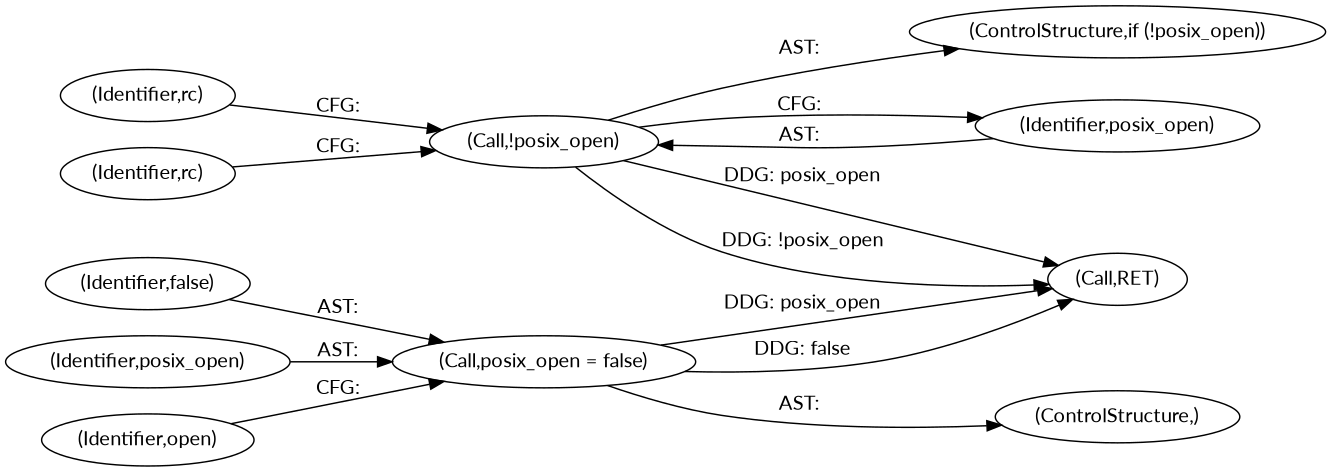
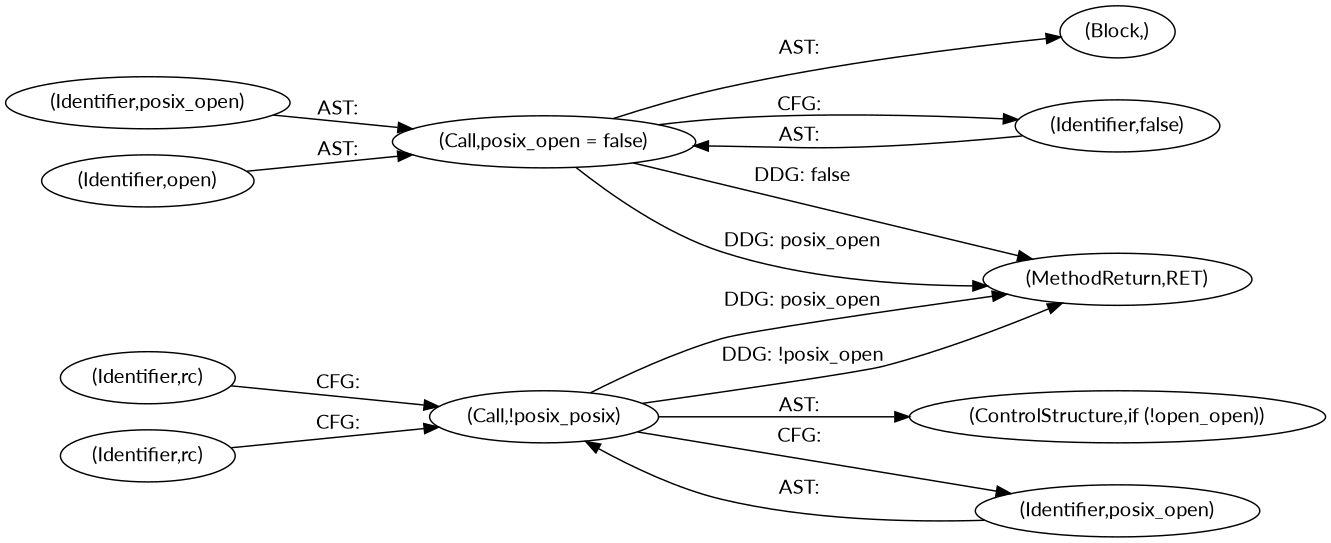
node "(ControlStructure,if (!posix_open))": label "(ControlStructure,if (!posix_open))" -> "(ControlStructure,if (!open_open))"
edge "(Call,posix_open = false)" -> "(Identifier,false)": added, label "CFG:"
node "(Call,!posix_open)": label "(Call,!posix_open)" -> "(Call,!posix_posix)"
node "(Call,RET)": label "(Call,RET)" -> "(MethodReturn,RET)"
edge "(Identifier,open)" -> "(Call,posix_open = false)": label "CFG: " -> "AST: "
node "(ControlStructure,)": label "(ControlStructure,)" -> "(Block,)"
